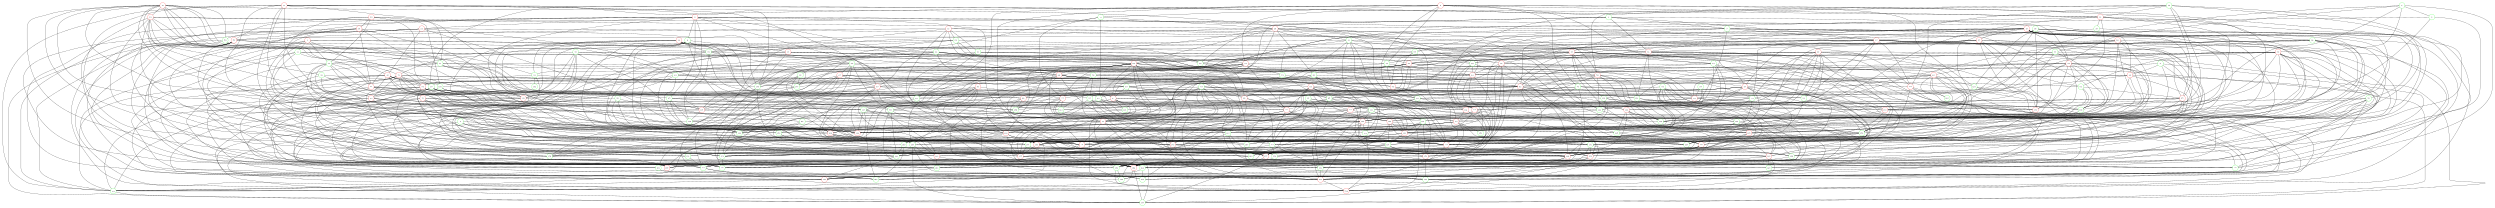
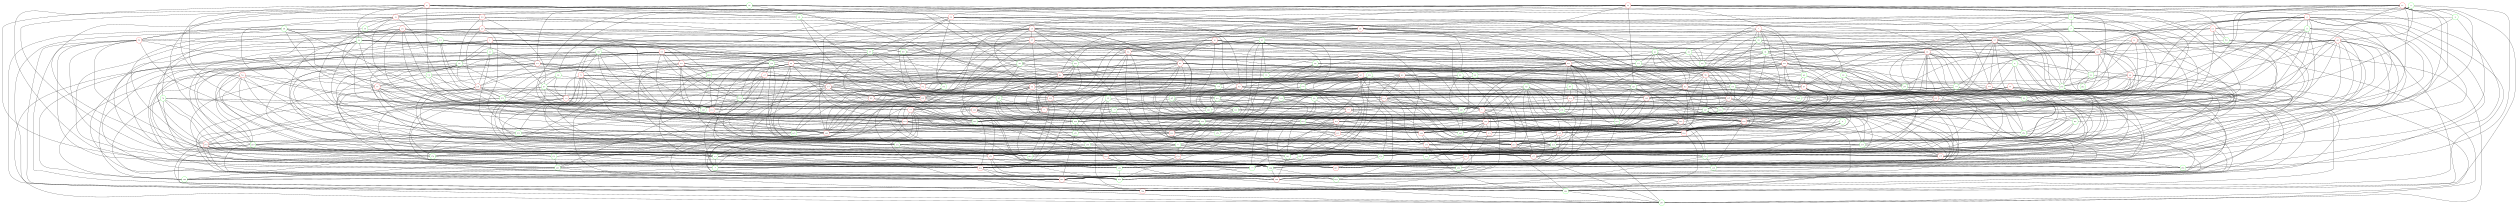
edge "24" -- "68": removed
node "137": color green -> red
edge "18" -- "189": now "18" -- "181"
